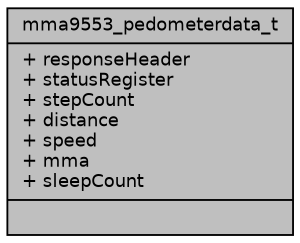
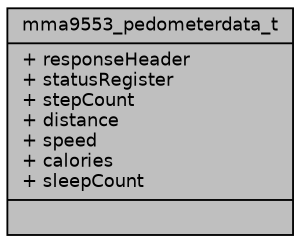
node "mma9553_pedometerdata_t": text "+ mma" -> "+ calories"
